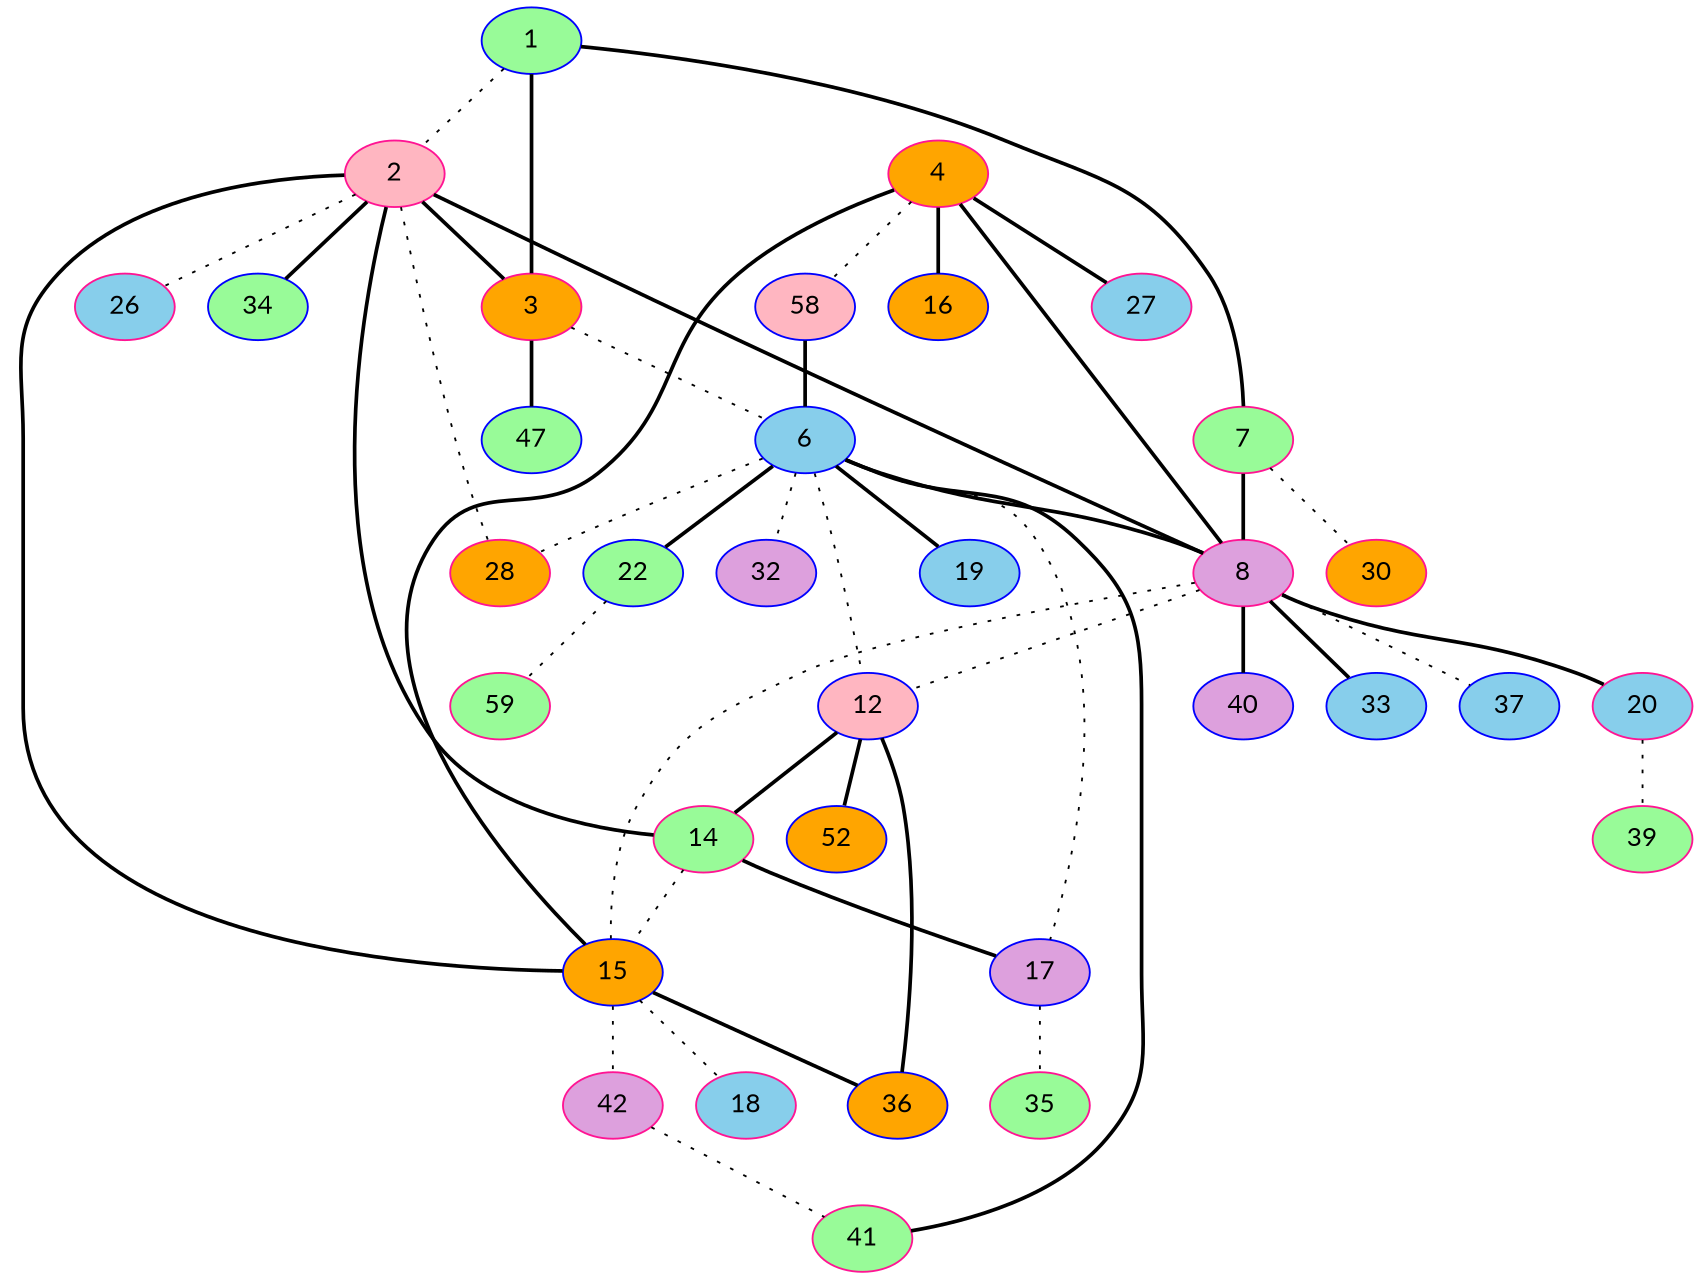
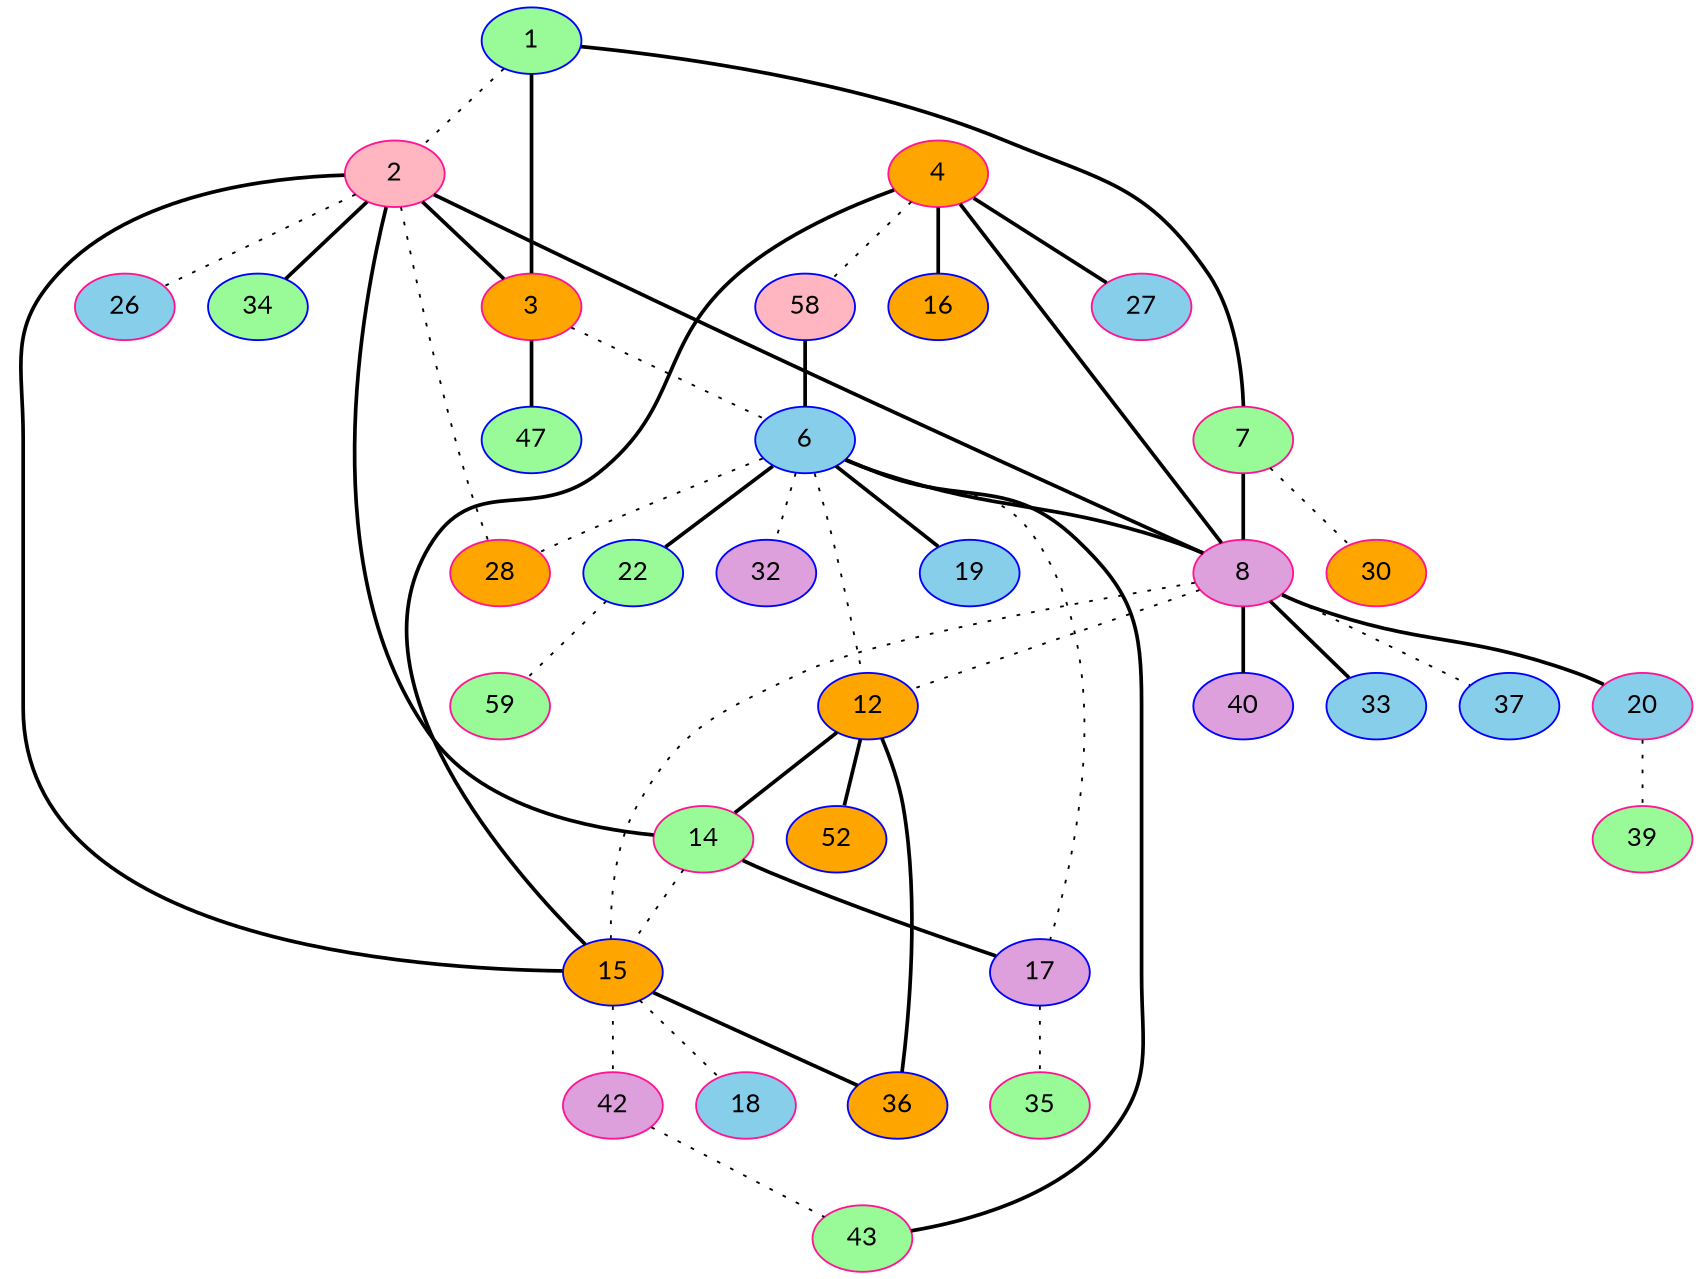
node "12": fillcolor lightpink -> orange
node "41": label "41" -> "43"
